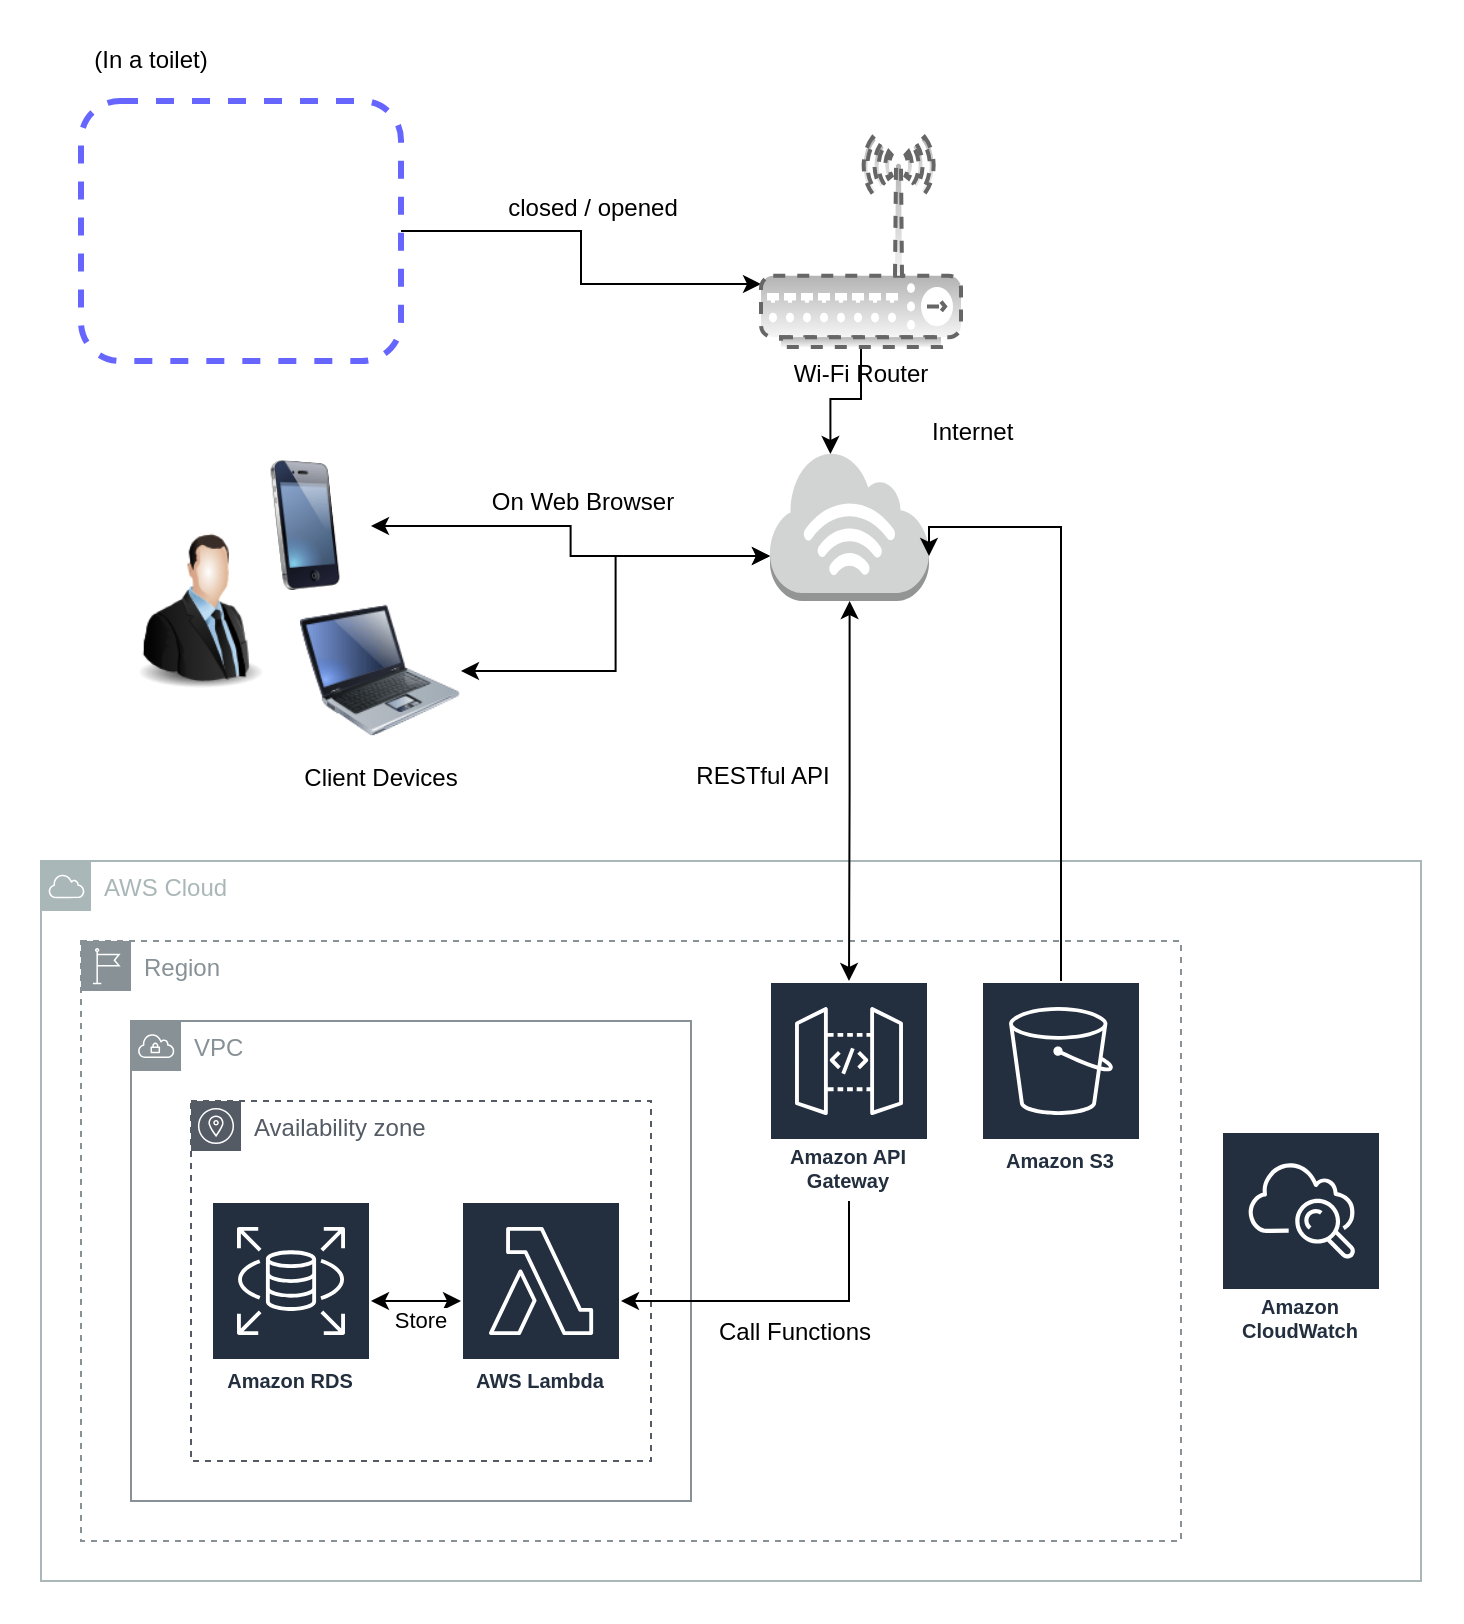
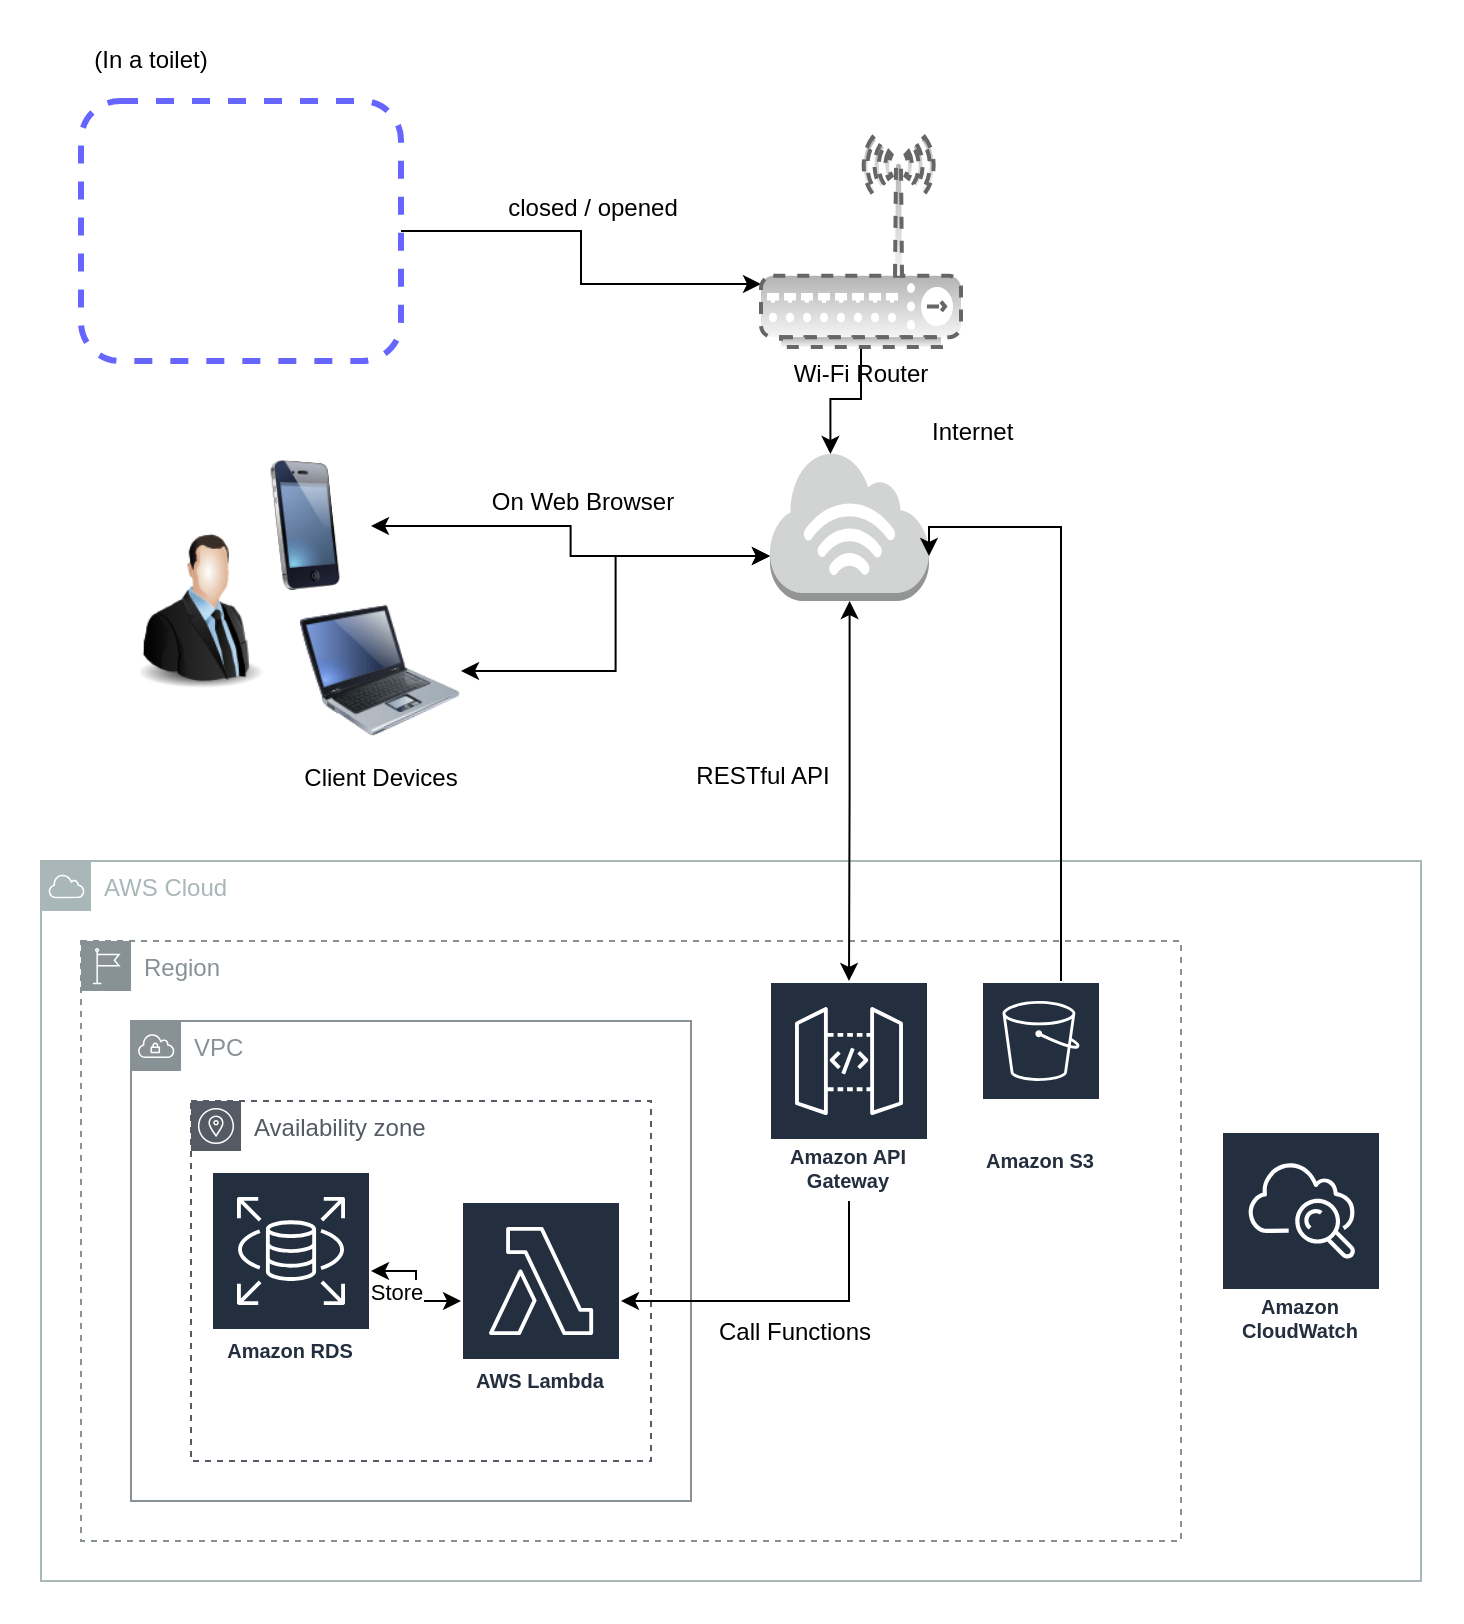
node "Amazon S3": size 160x200 -> 120x200
node "Amazon RDS": moved (291, 1301) -> (291, 1271)
